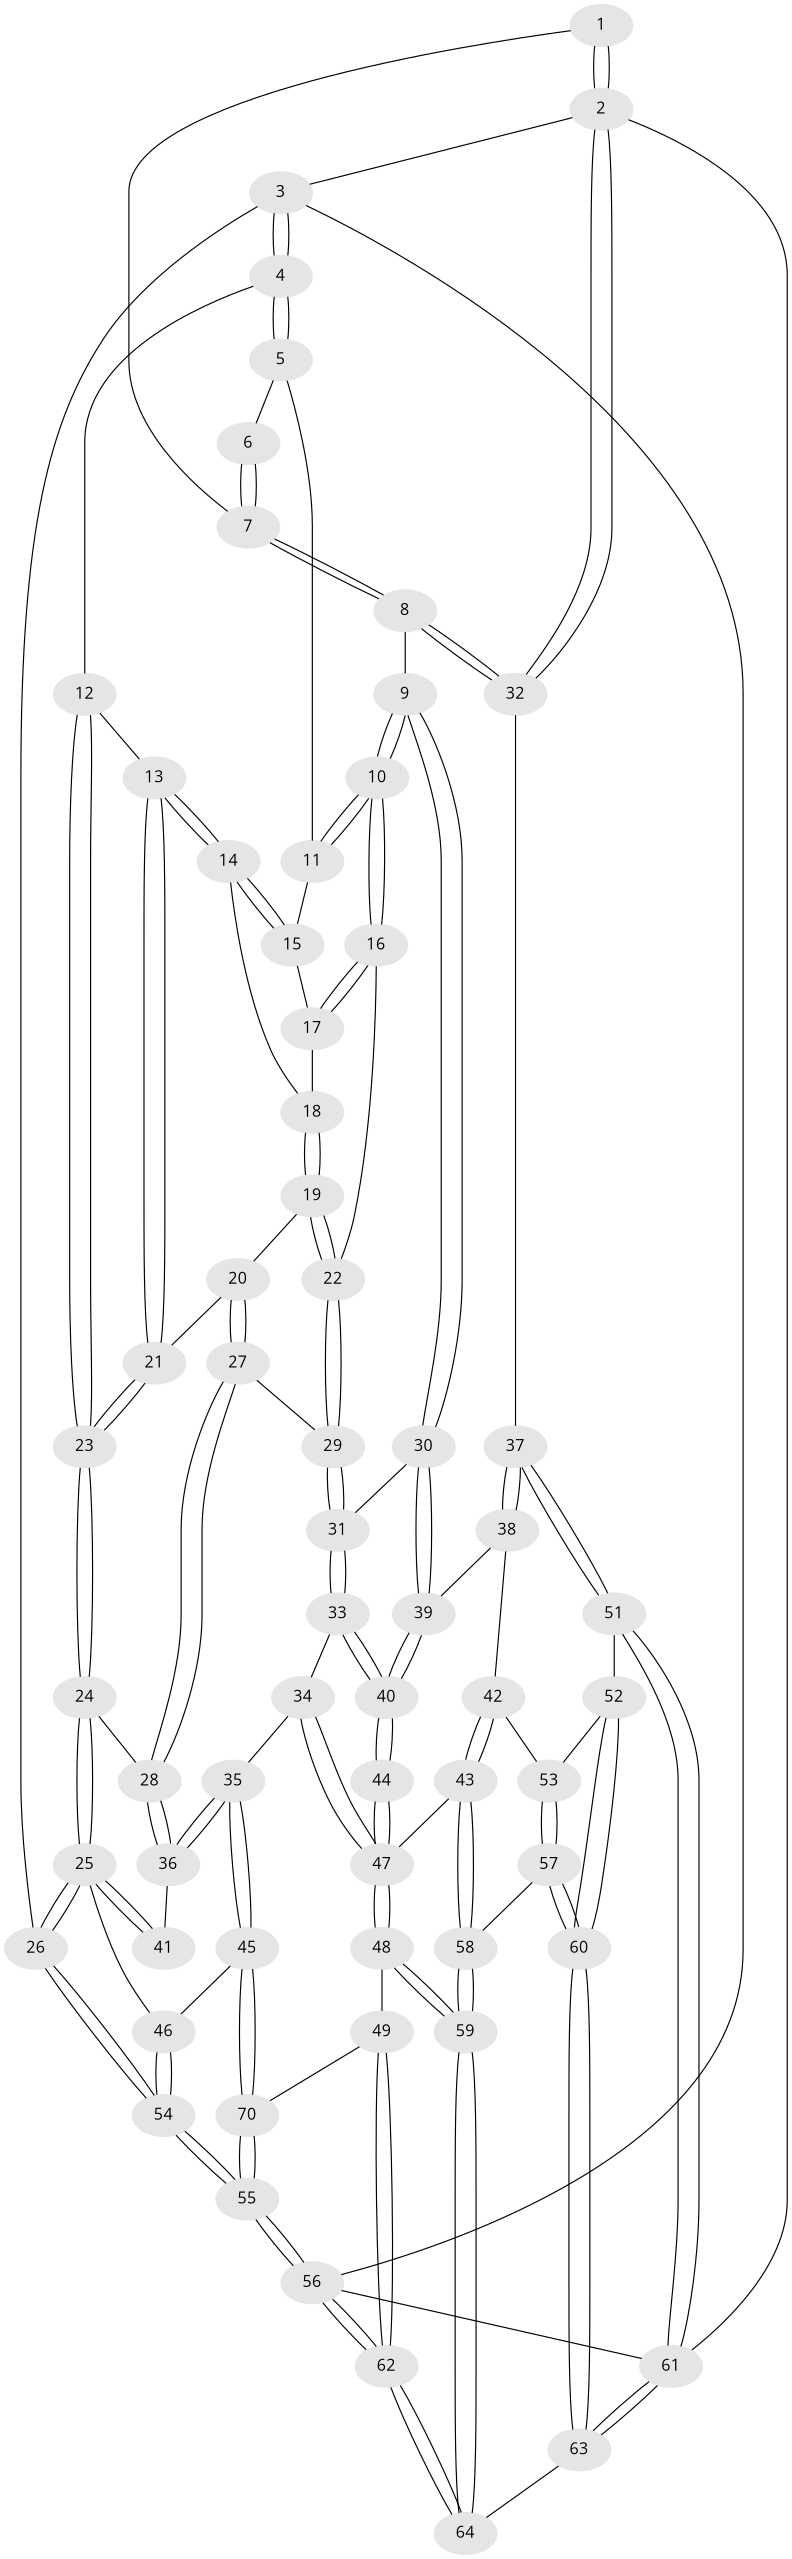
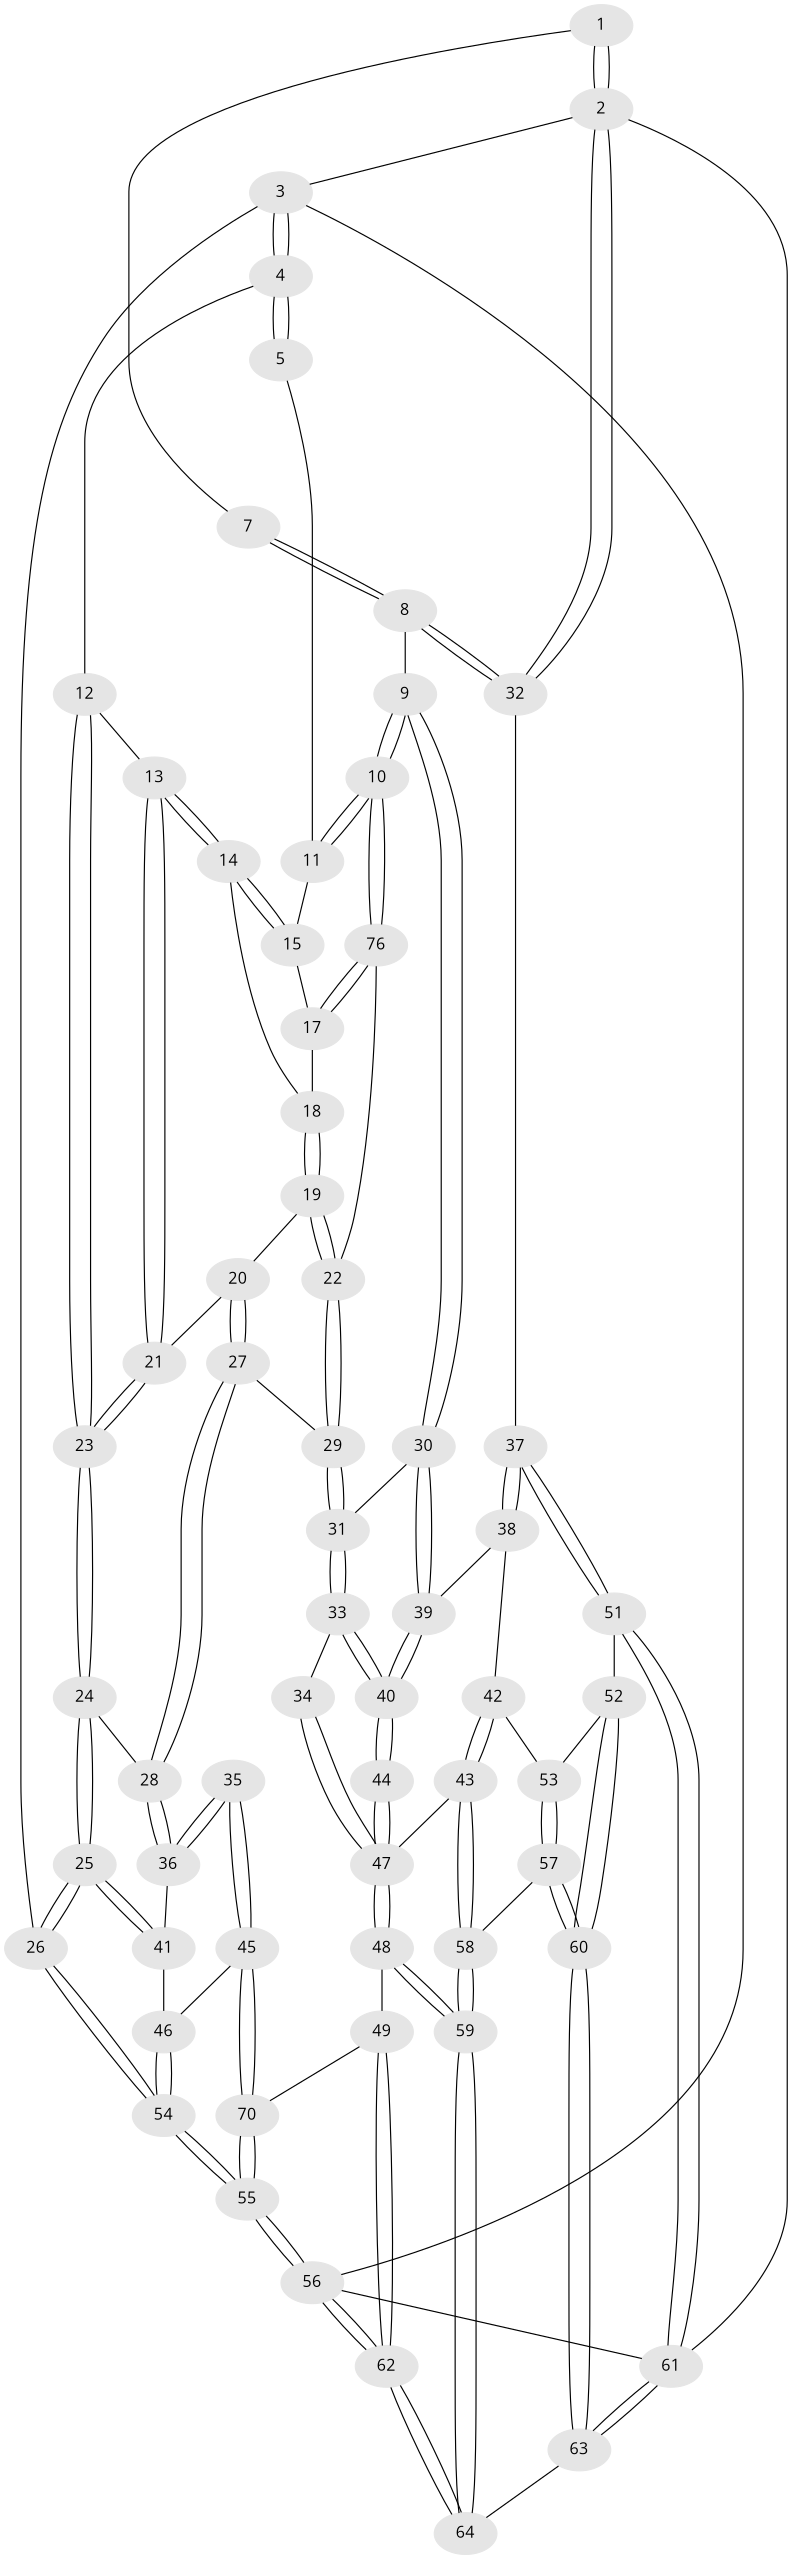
node "6": removed
node "16": label "16" -> "76"
edge "34" -- "35": removed
edge "25" -- "46": now "41" -- "46"
